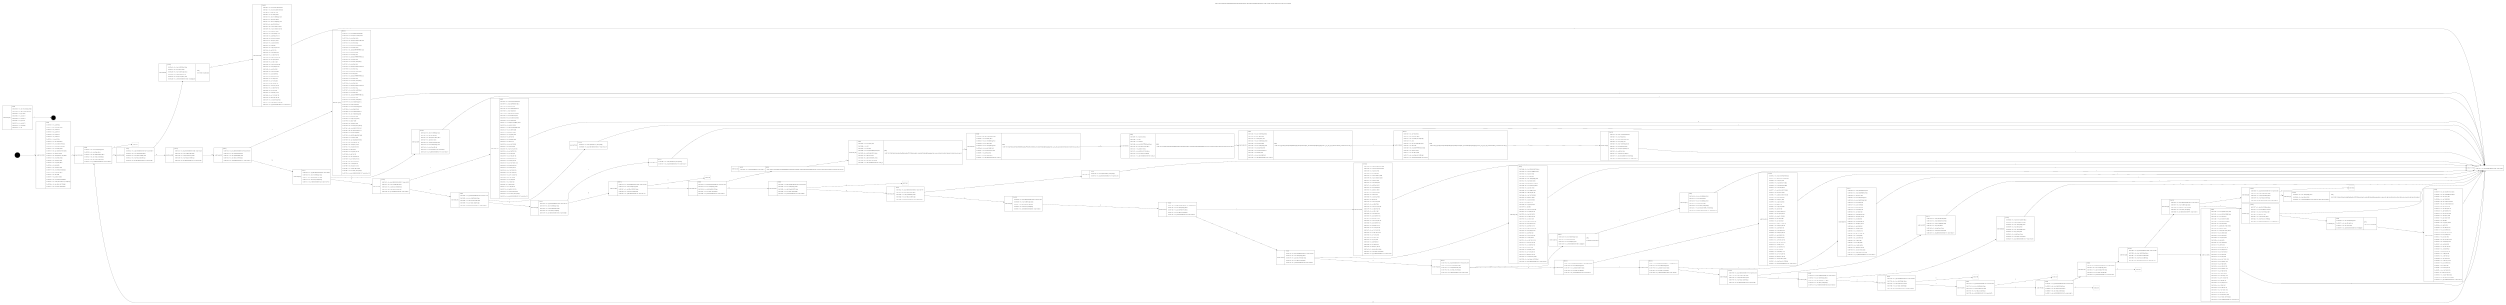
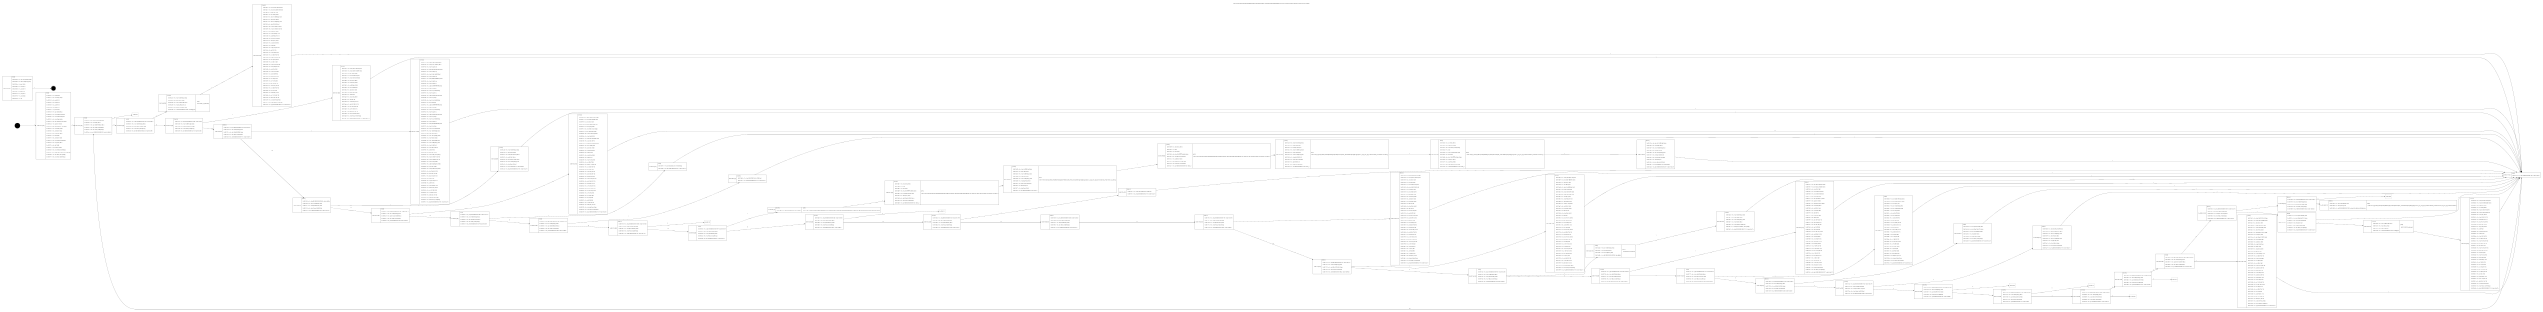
node "0x401a73 [83]": added
